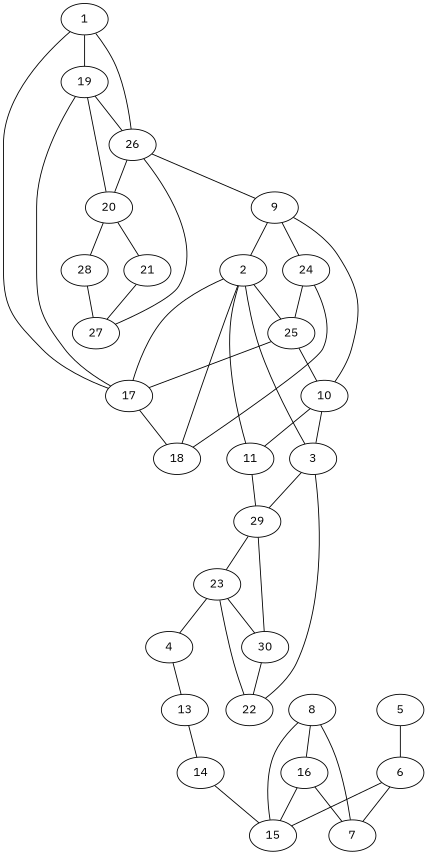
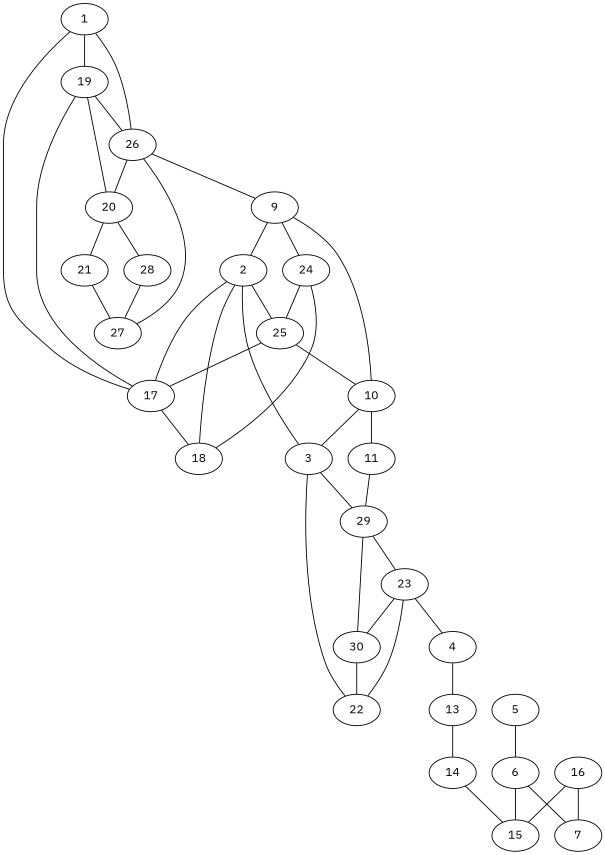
edge "2" -- "11": removed
node "8": removed
